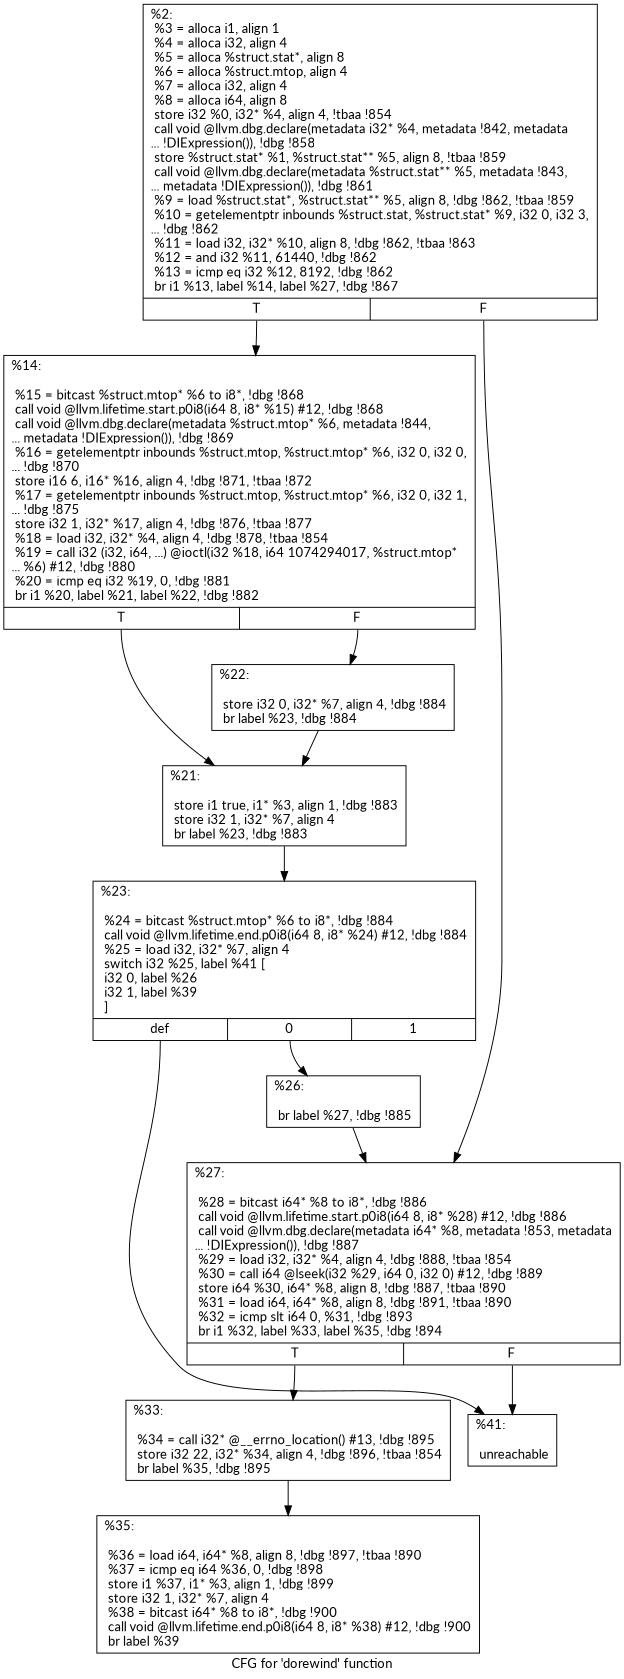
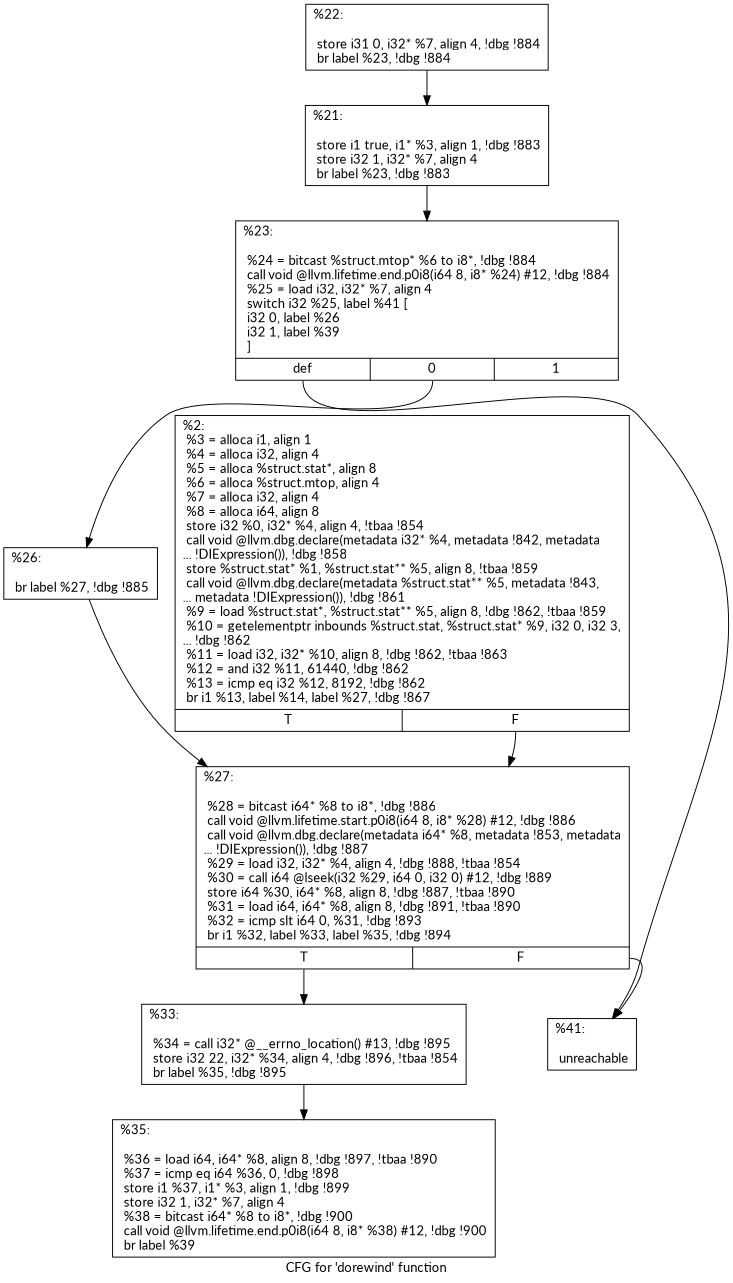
node "%14:": removed
node "%22:": text "store i32 0, i32* %7, align 4, !dbg !884" -> "store i31 0, i32* %7, align 4, !dbg !884"
